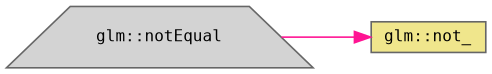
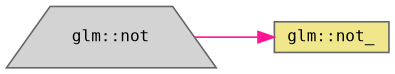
node "glm::notEqual": label "glm::notEqual" -> "glm::not"
